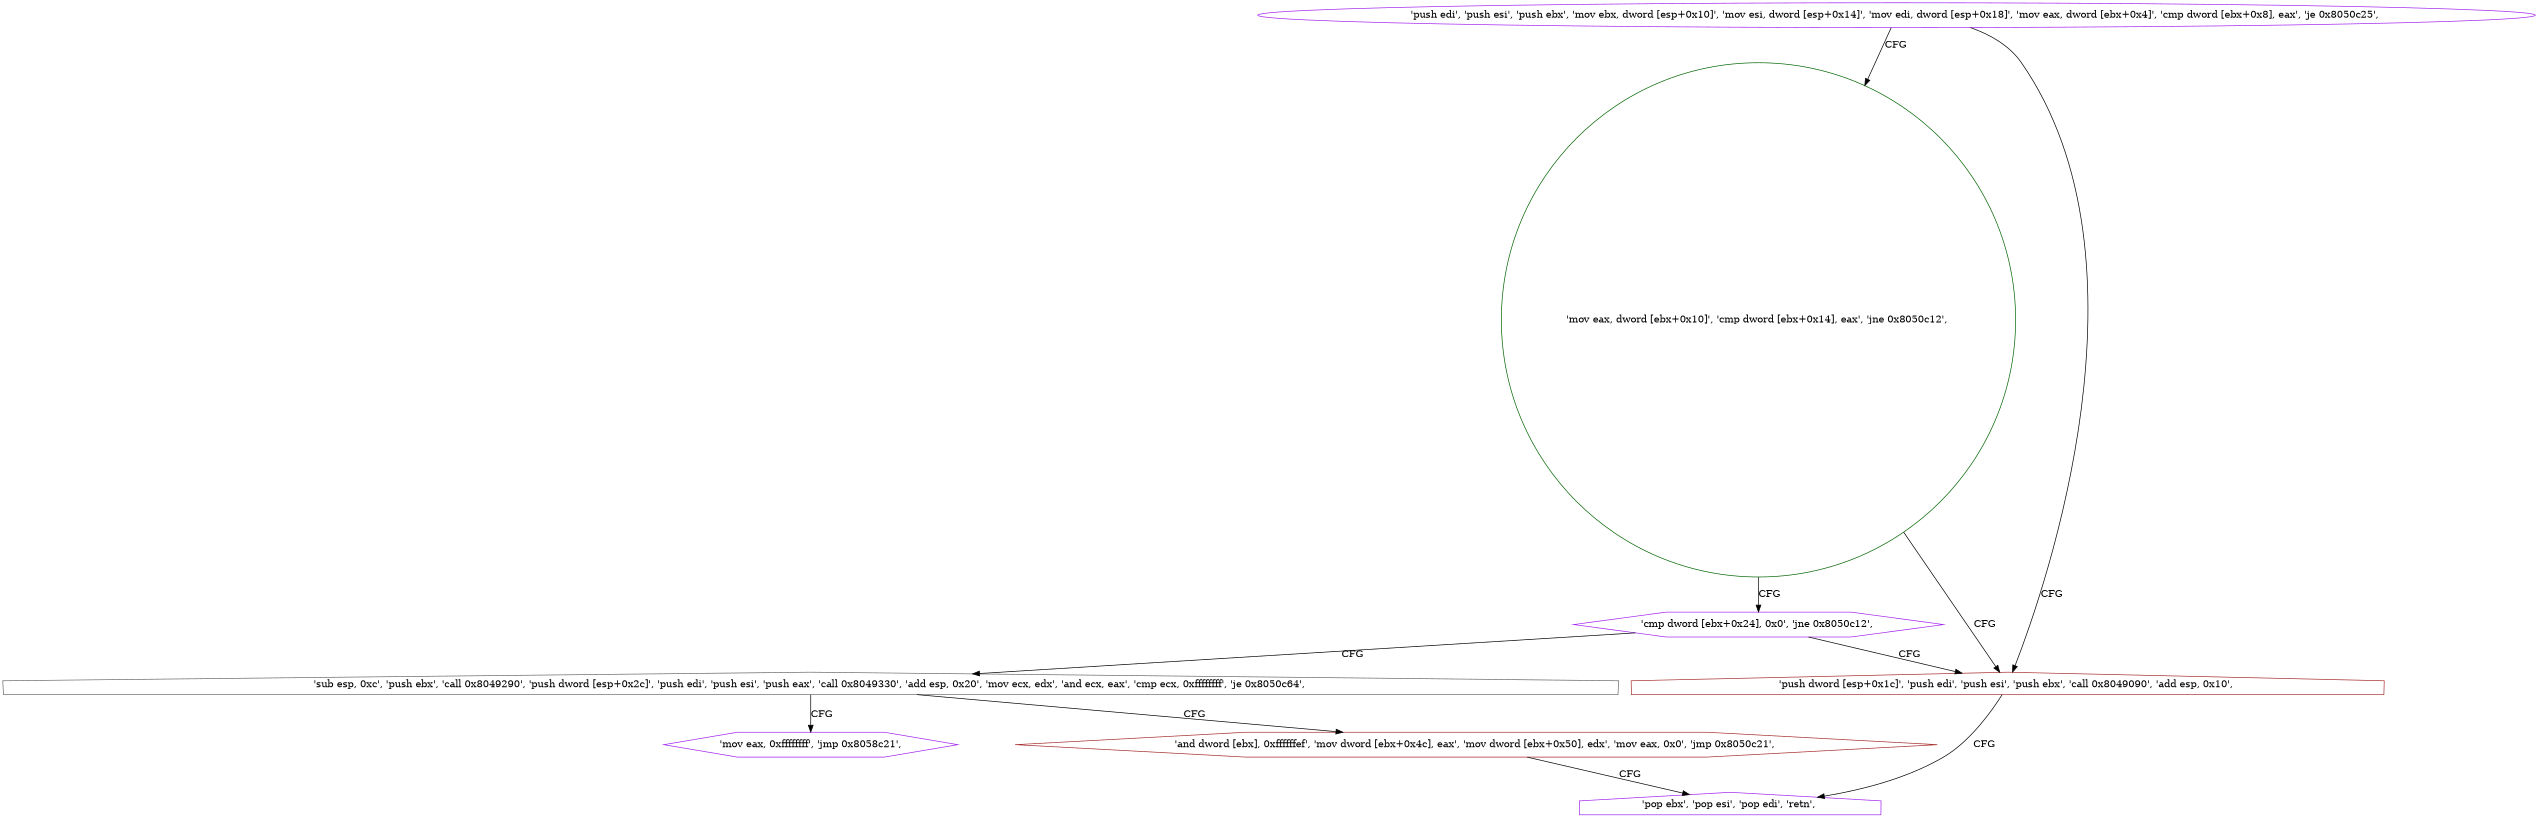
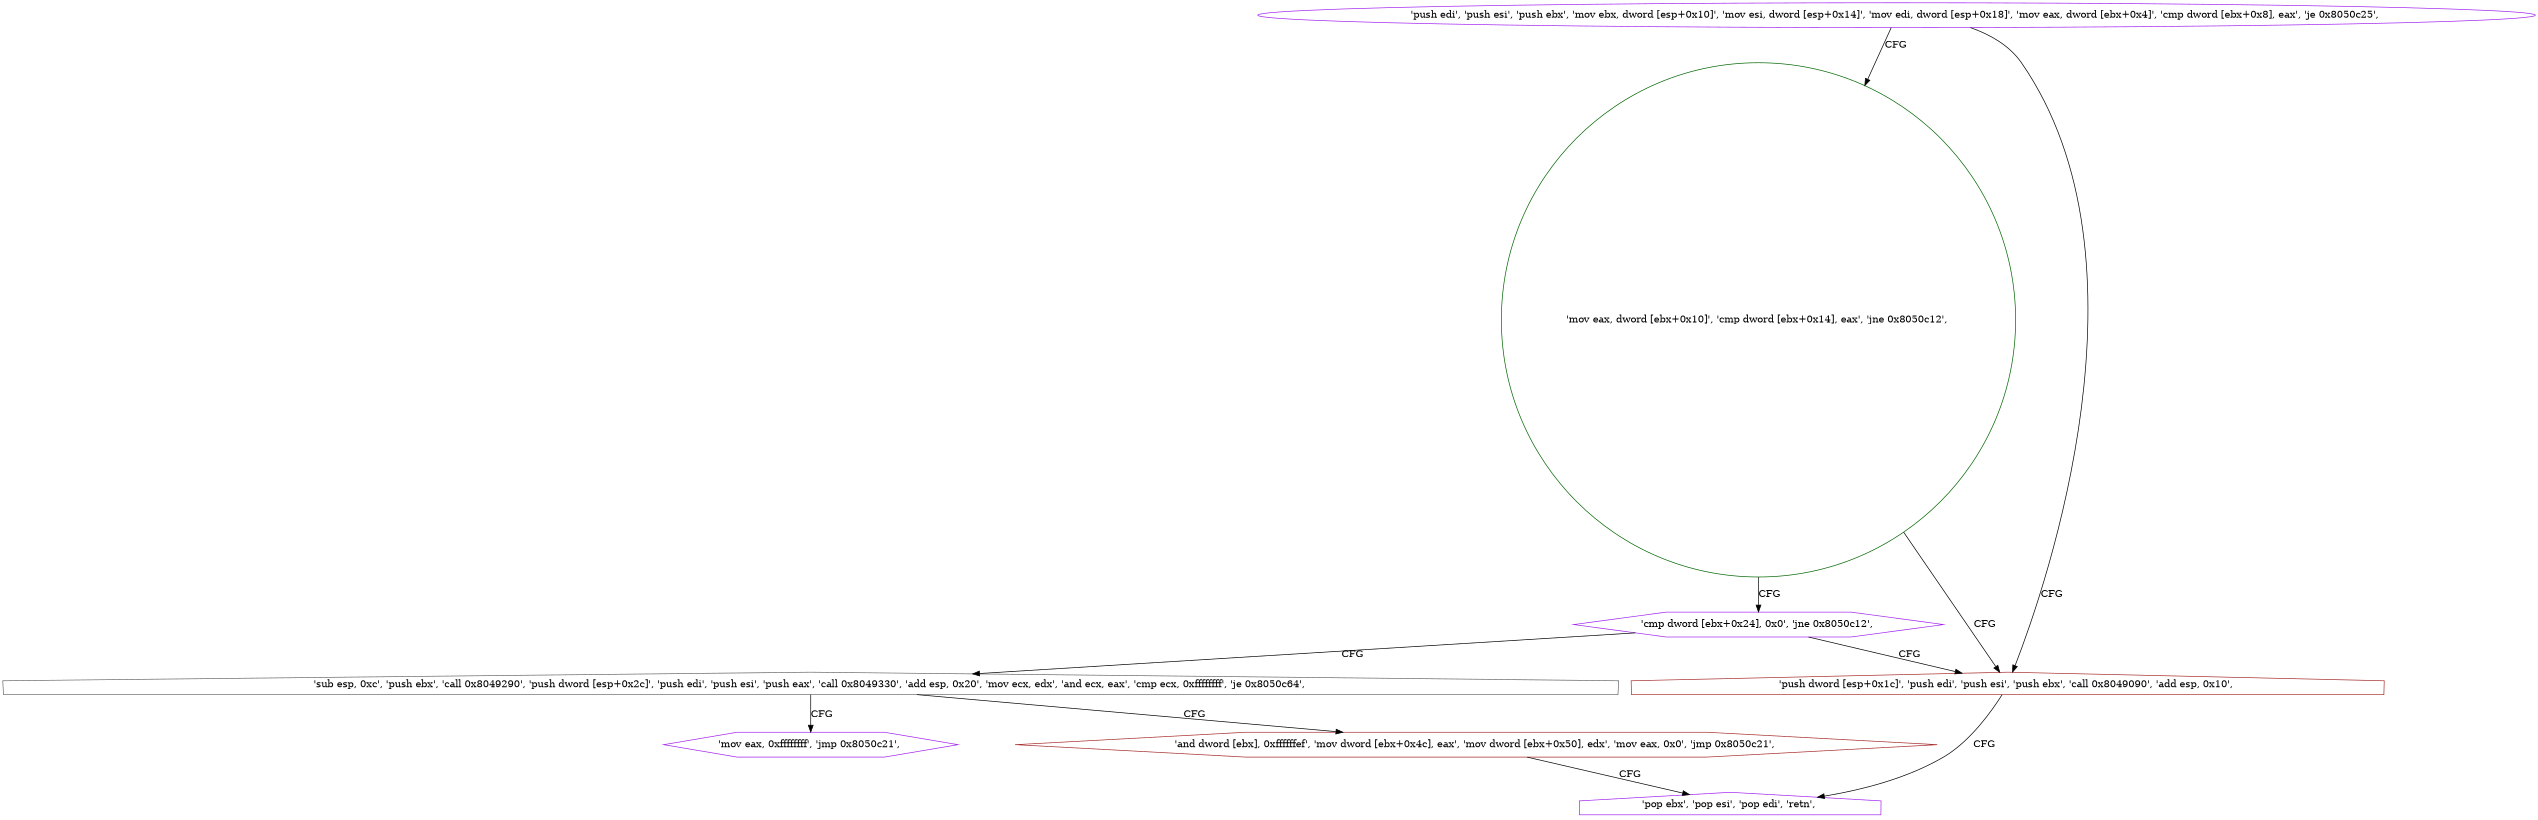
node "'mov eax, 0xffffffff', 'jmp 0x8058c21',": label "'mov eax, 0xffffffff', 'jmp 0x8058c21'," -> "'mov eax, 0xffffffff', 'jmp 0x8050c21',"
